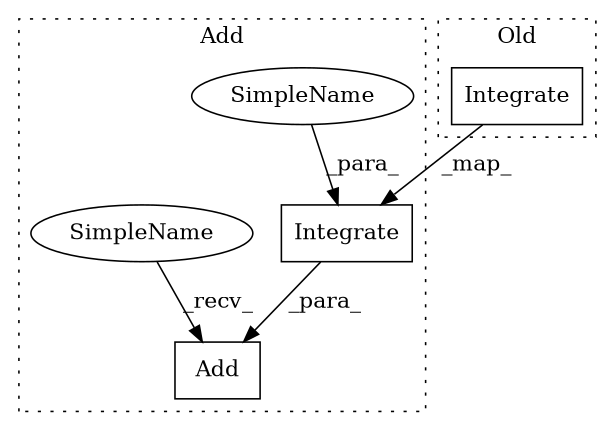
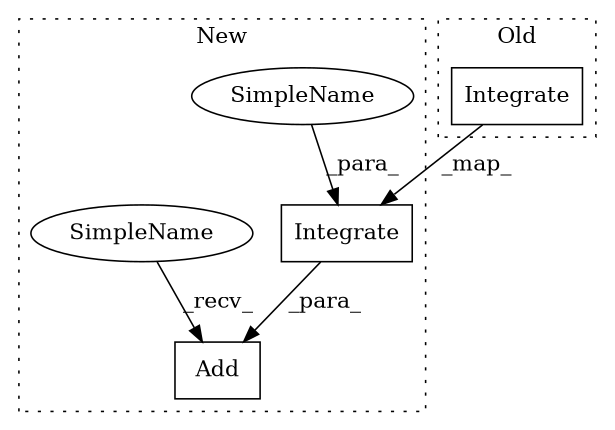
cluster "Add": label "Add" -> "New"
